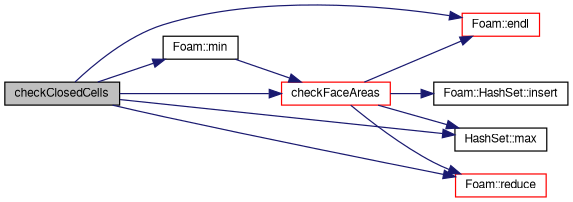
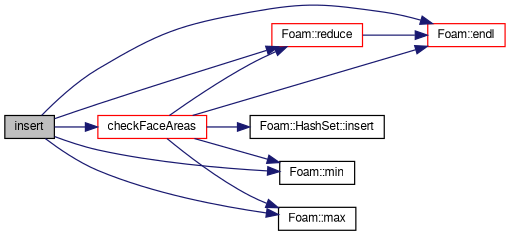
edge "Foam::reduce" -> "Foam::endl": added
edge "Foam::min" -> "checkFaceAreas": reversed
node "checkClosedCells": label "checkClosedCells" -> "insert"
node "HashSet::max": label "HashSet::max" -> "Foam::max"
